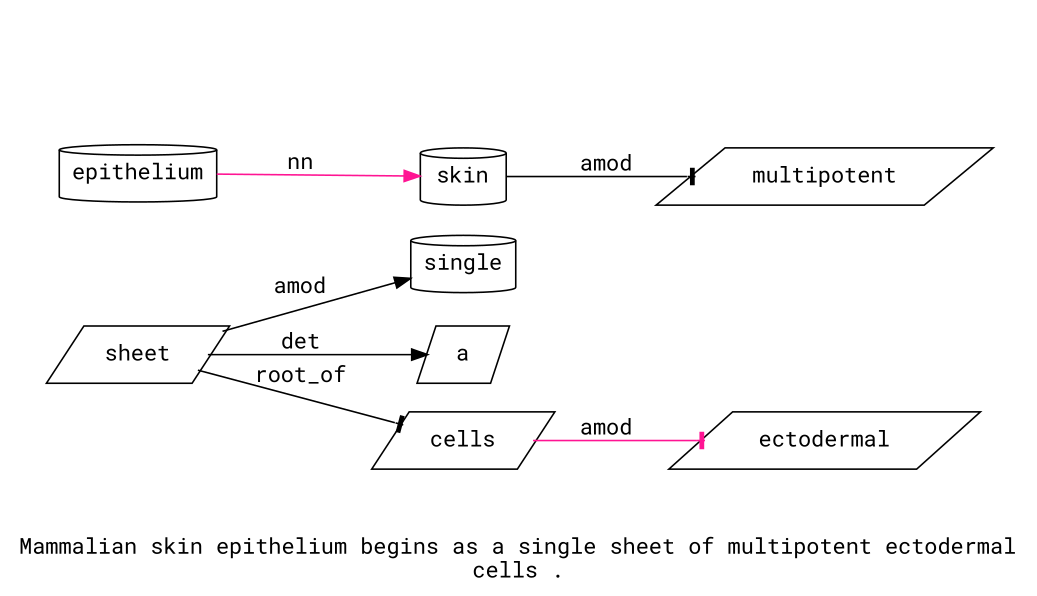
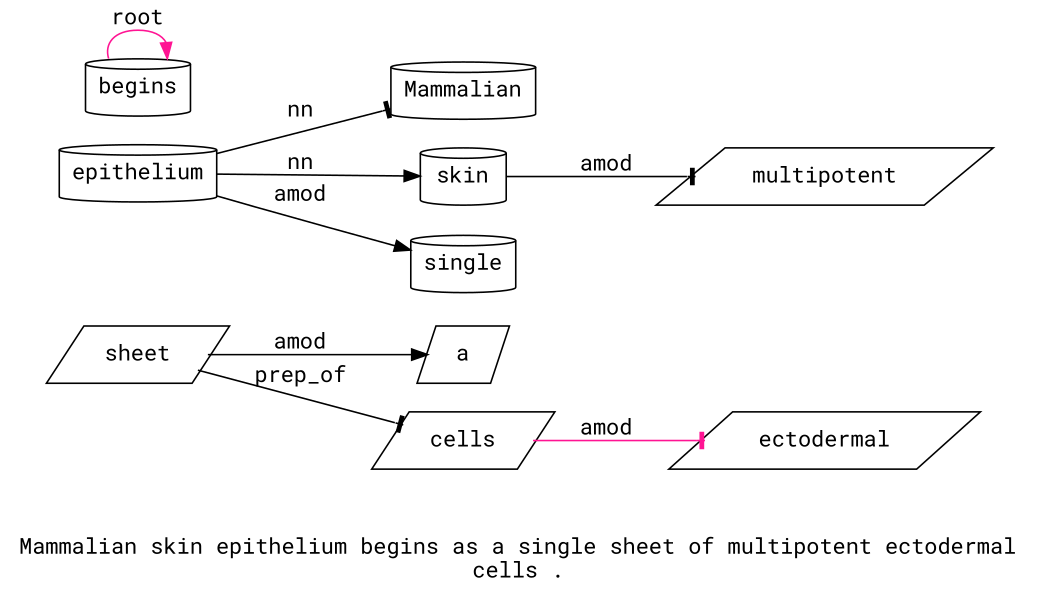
node "begins": added
node "Mammalian": added
edge "epithelium" -> "skin": color deeppink -> black
edge "sheet" -> "single": now "epithelium" -> "single"
edge "sheet" -> "a": label "det" -> "amod"
edge "sheet" -> "cells": label "root_of" -> "prep_of"
